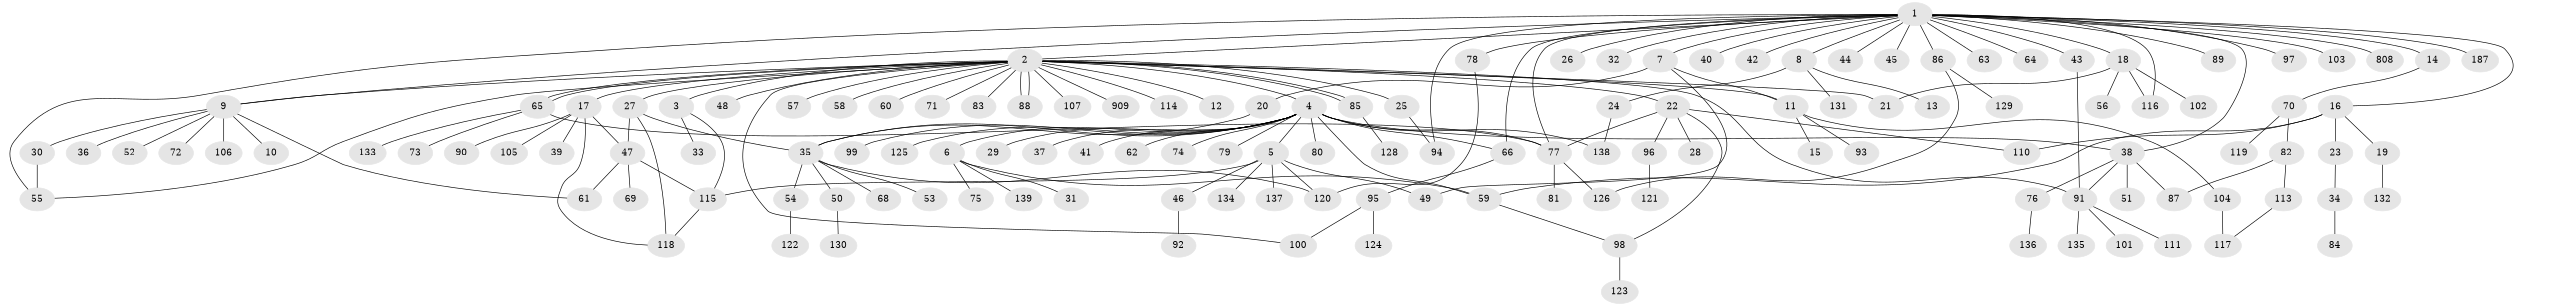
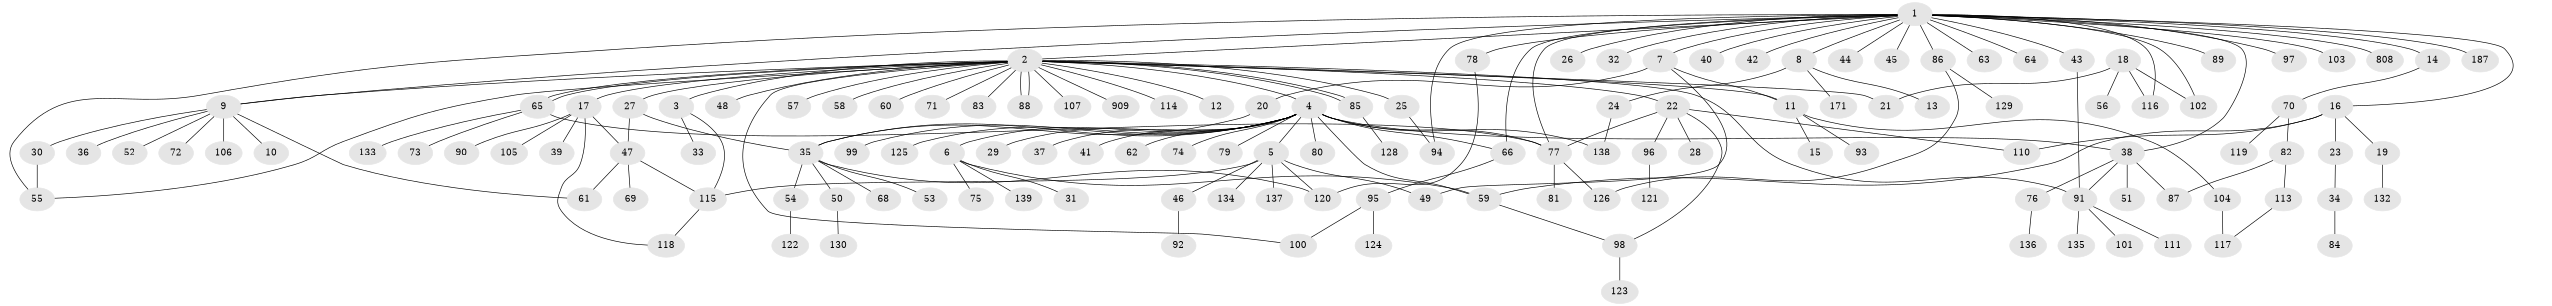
edge "1" -- "18": now "1" -- "102"
node "131": label "131" -> "171"
edge "27" -- "118": removed
